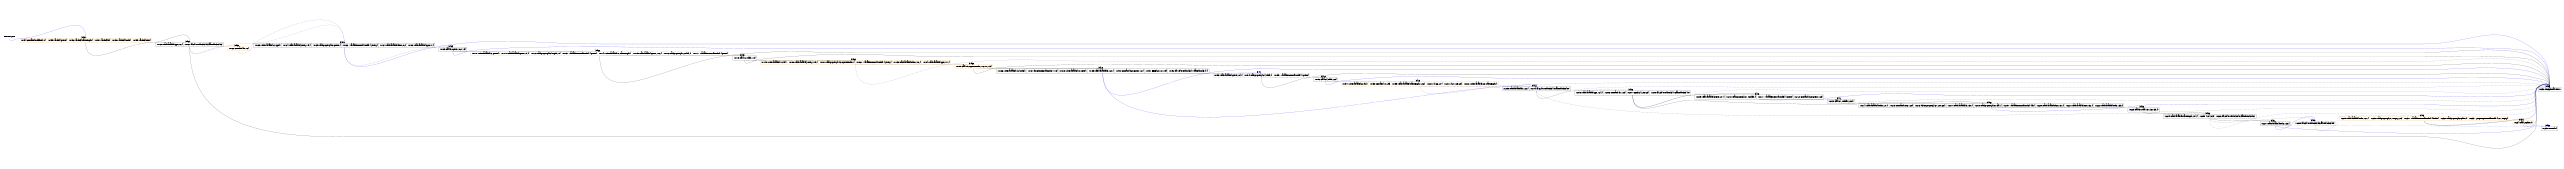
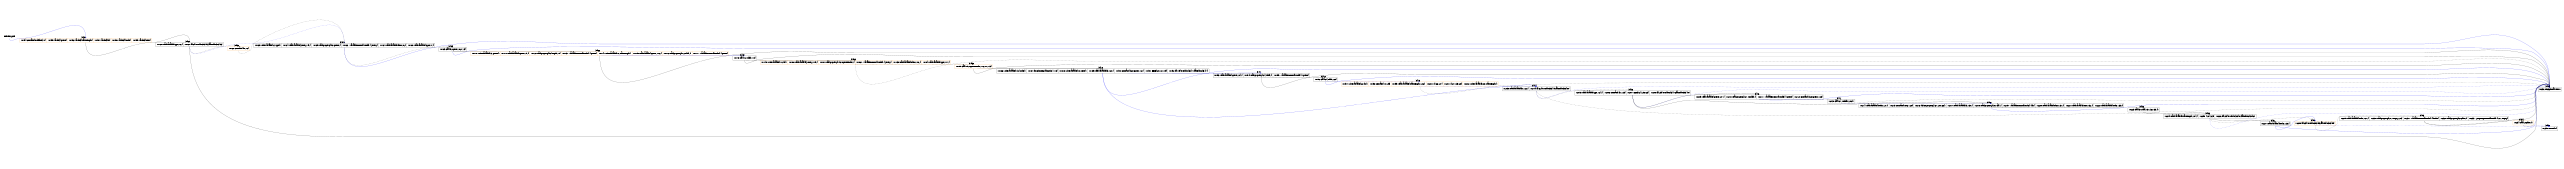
node "BB_entry228": label "BB_entry228" -> "BB_entry225"
node "10193: read-variable['queue',v24,-]": color darkorange -> black
node "10229: read-variable['hooks',v27,-]": color darkorange -> black
